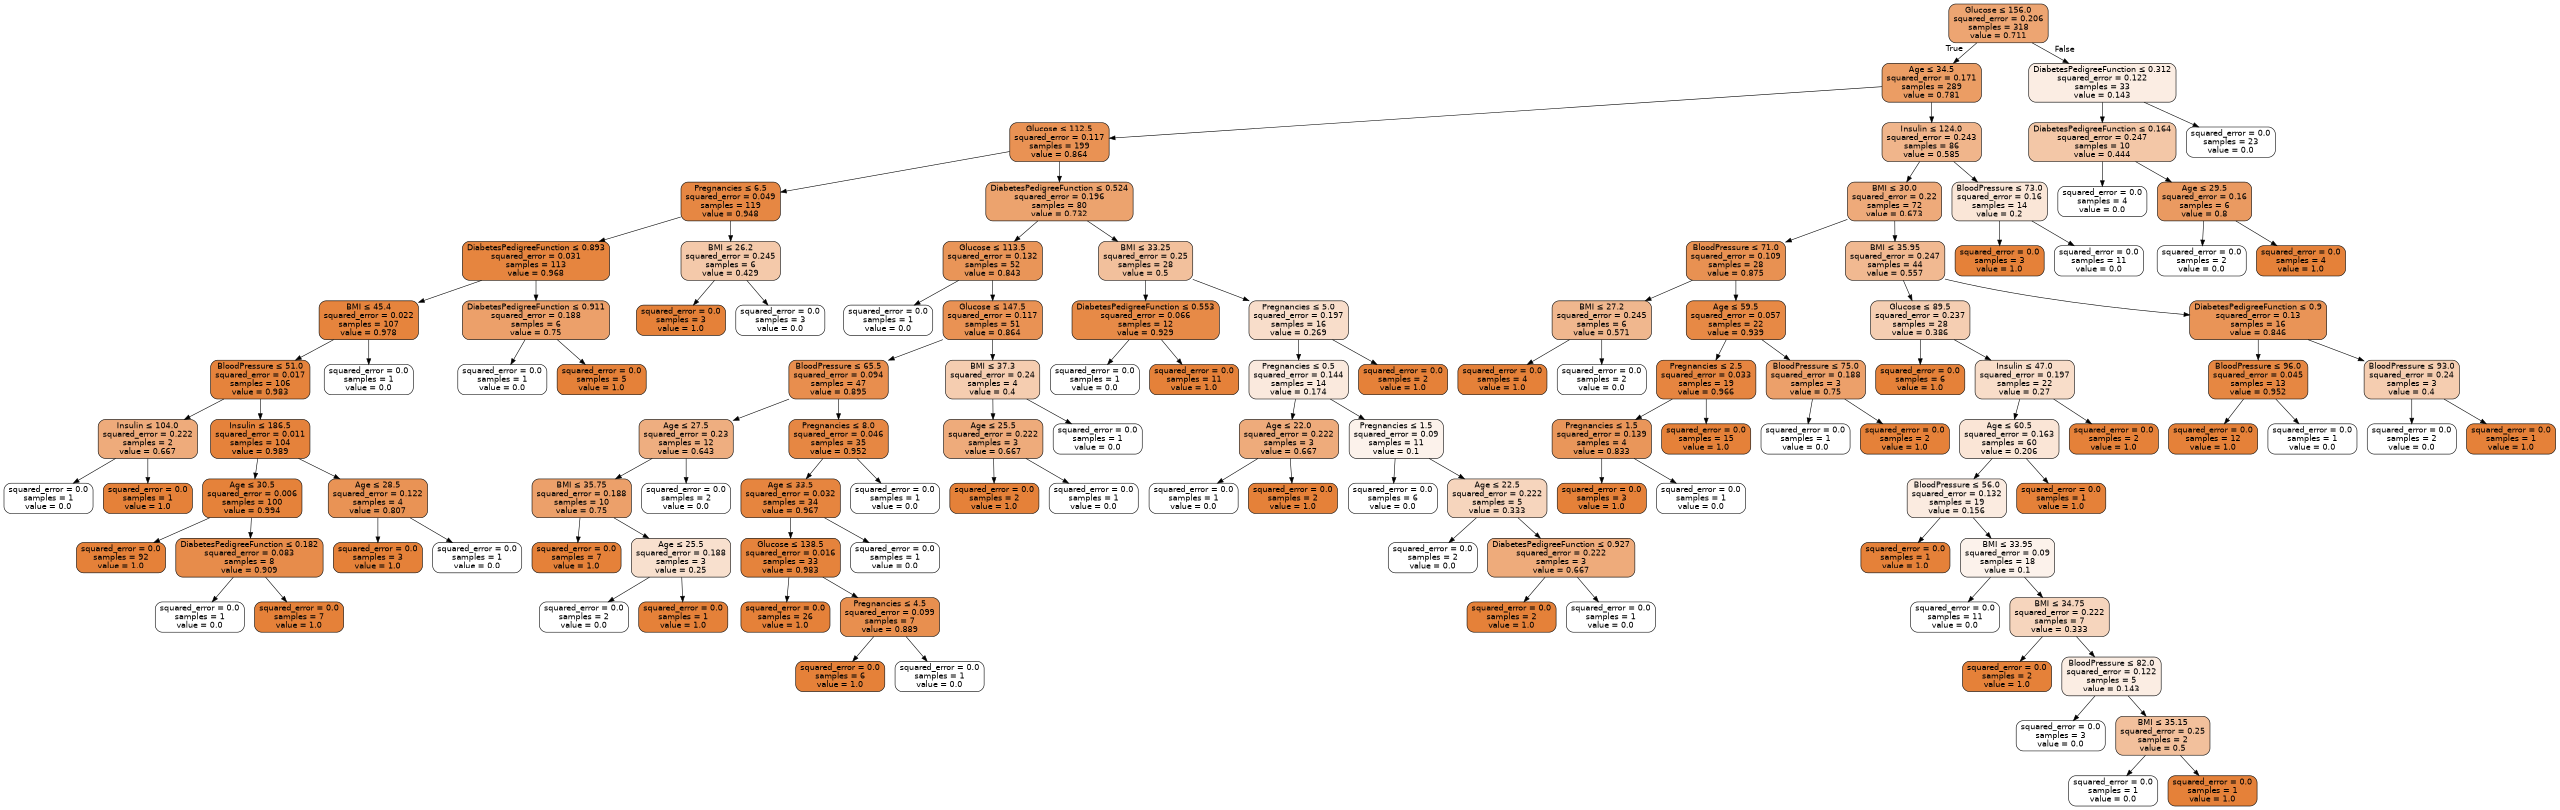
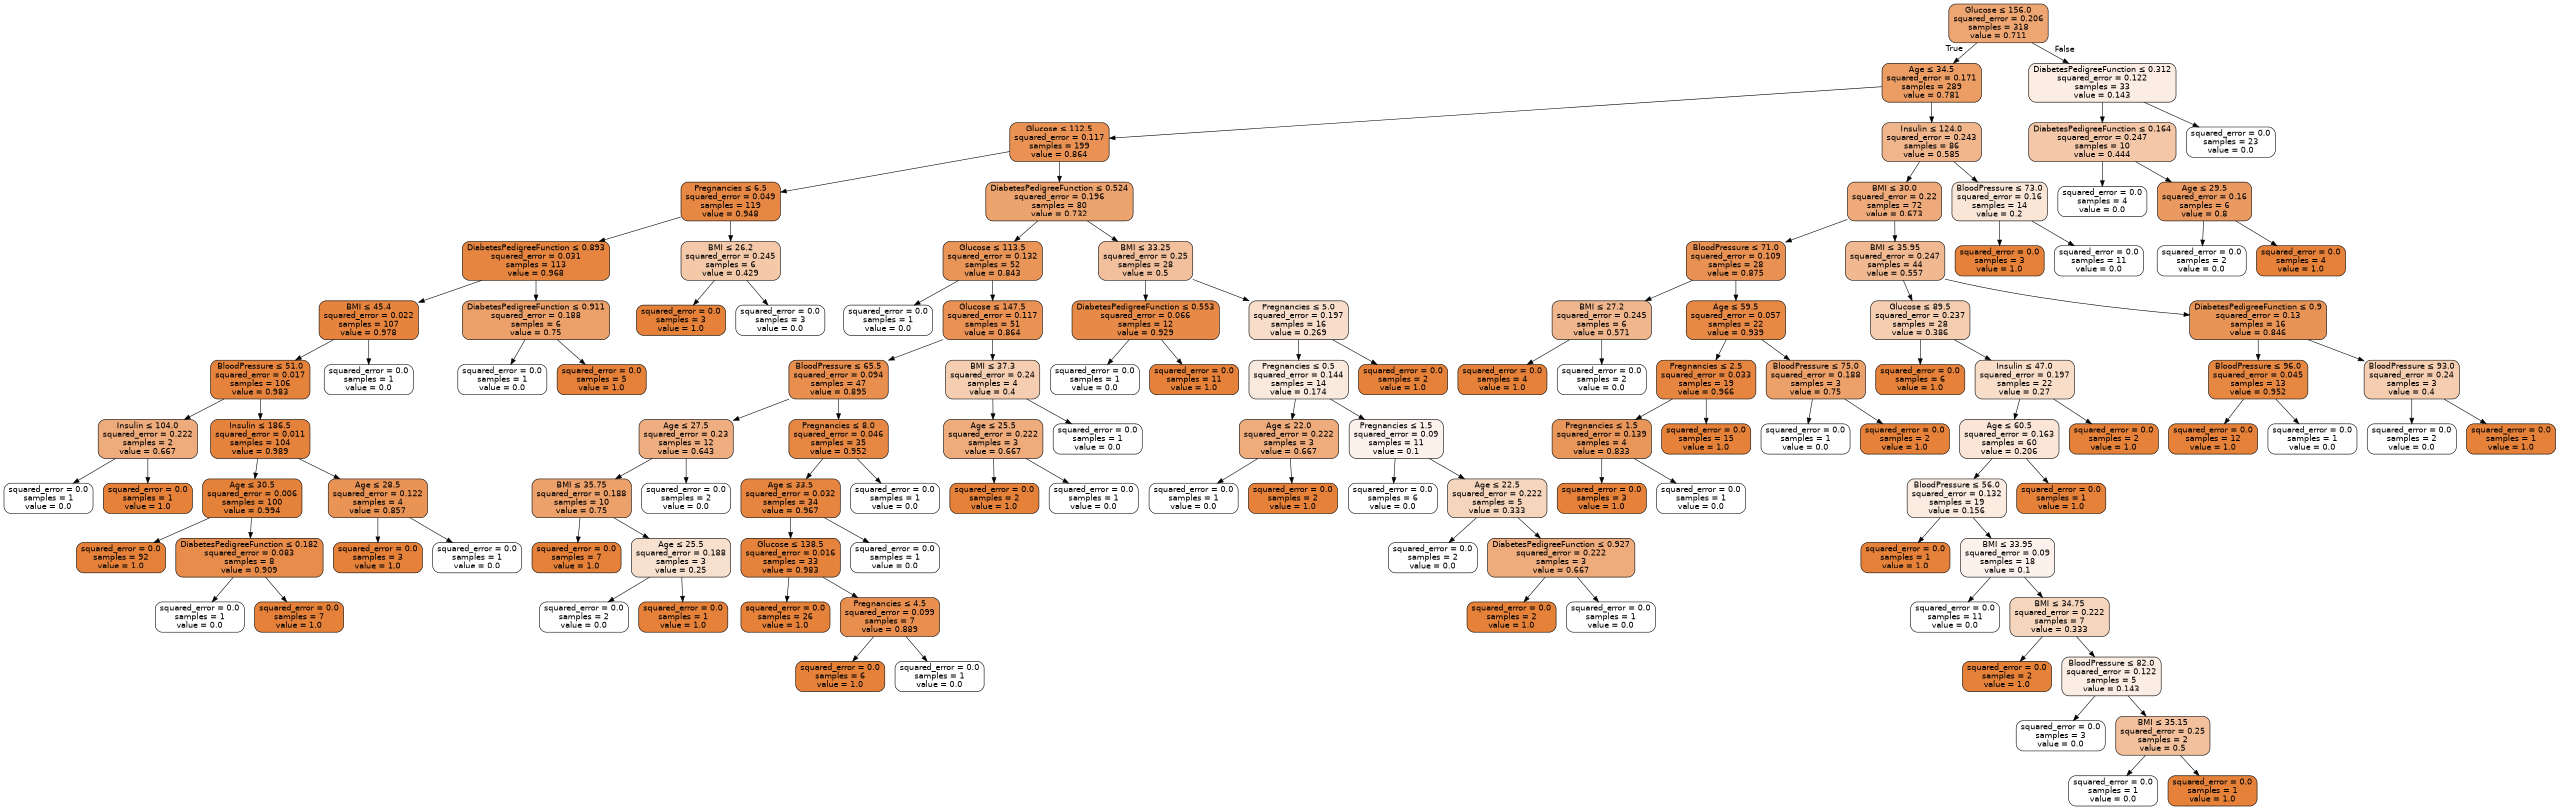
node "Age ≤ 28.5": text "value = 0.807" -> "value = 0.857"
